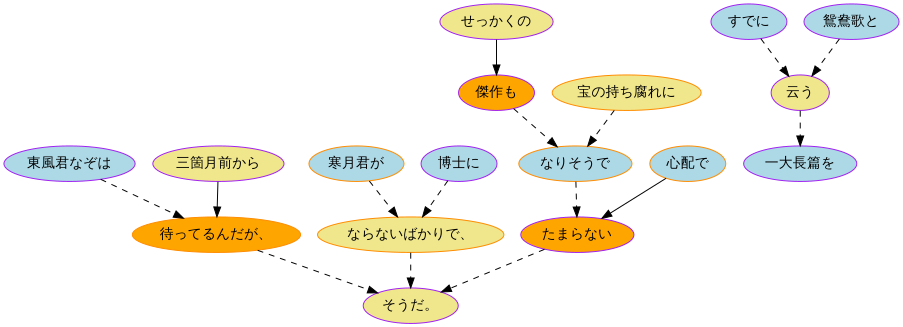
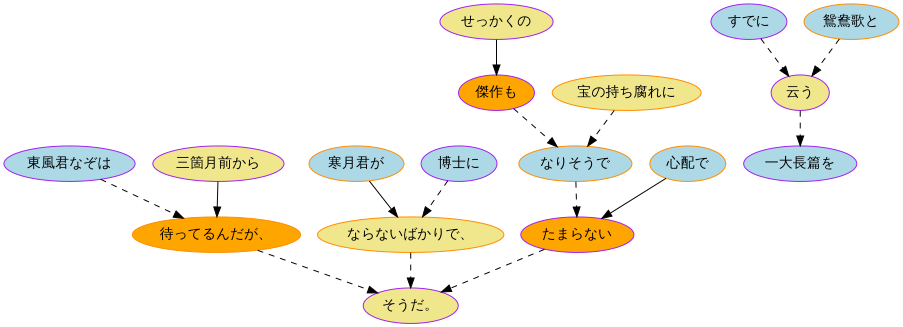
node "鴛鴦歌と": color purple -> darkorange
edge "寒月君が" -> "ならないばかりで、": style dashed -> solid
